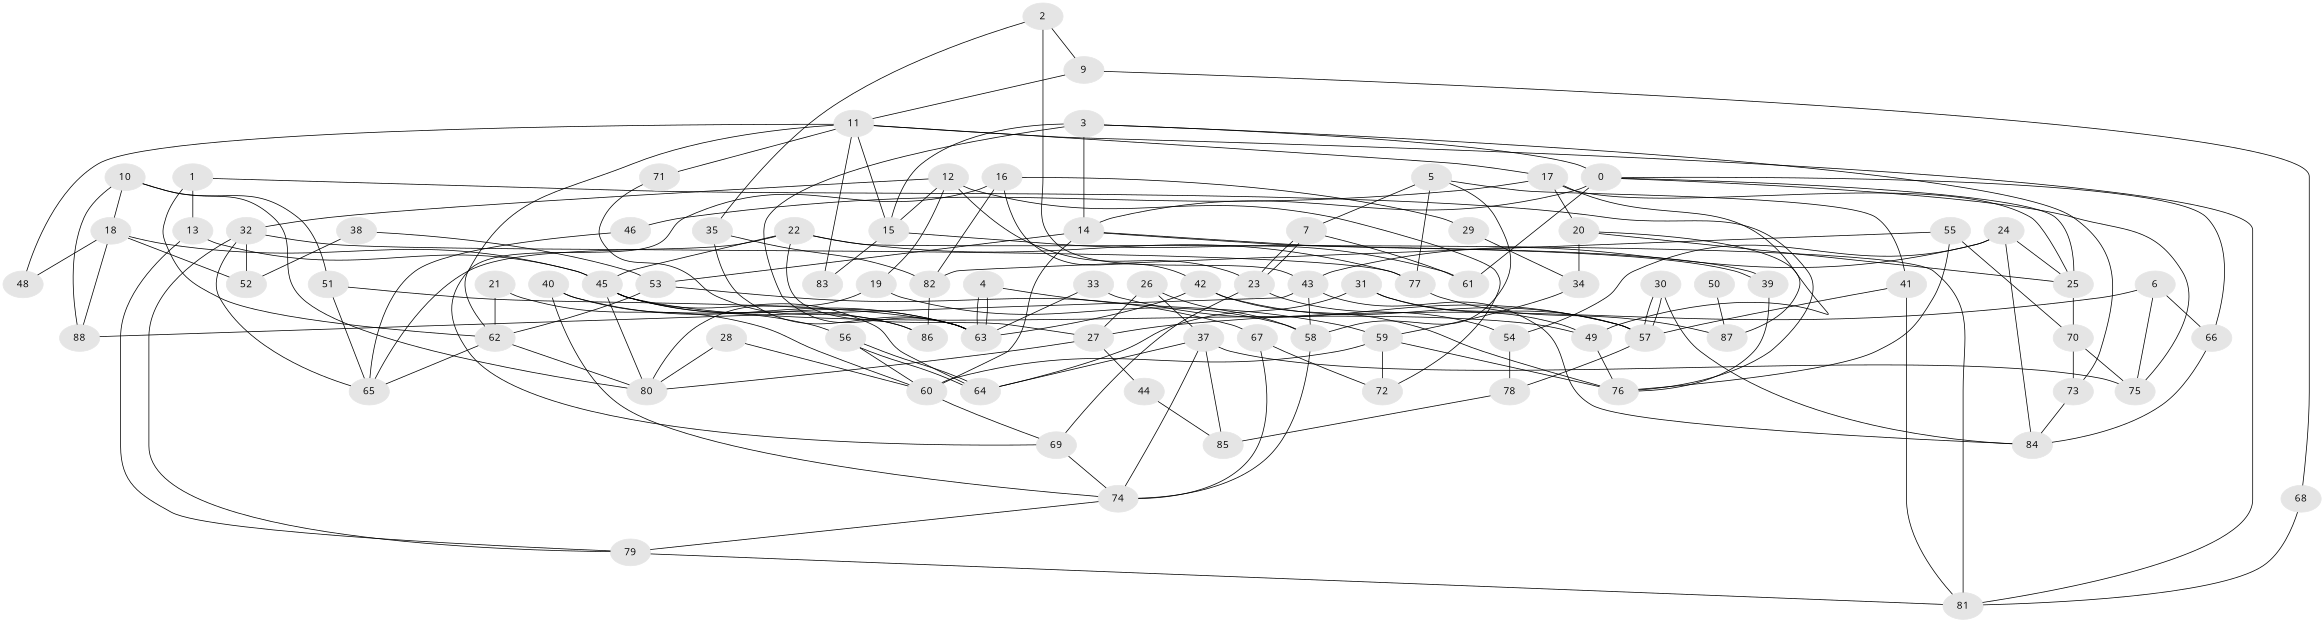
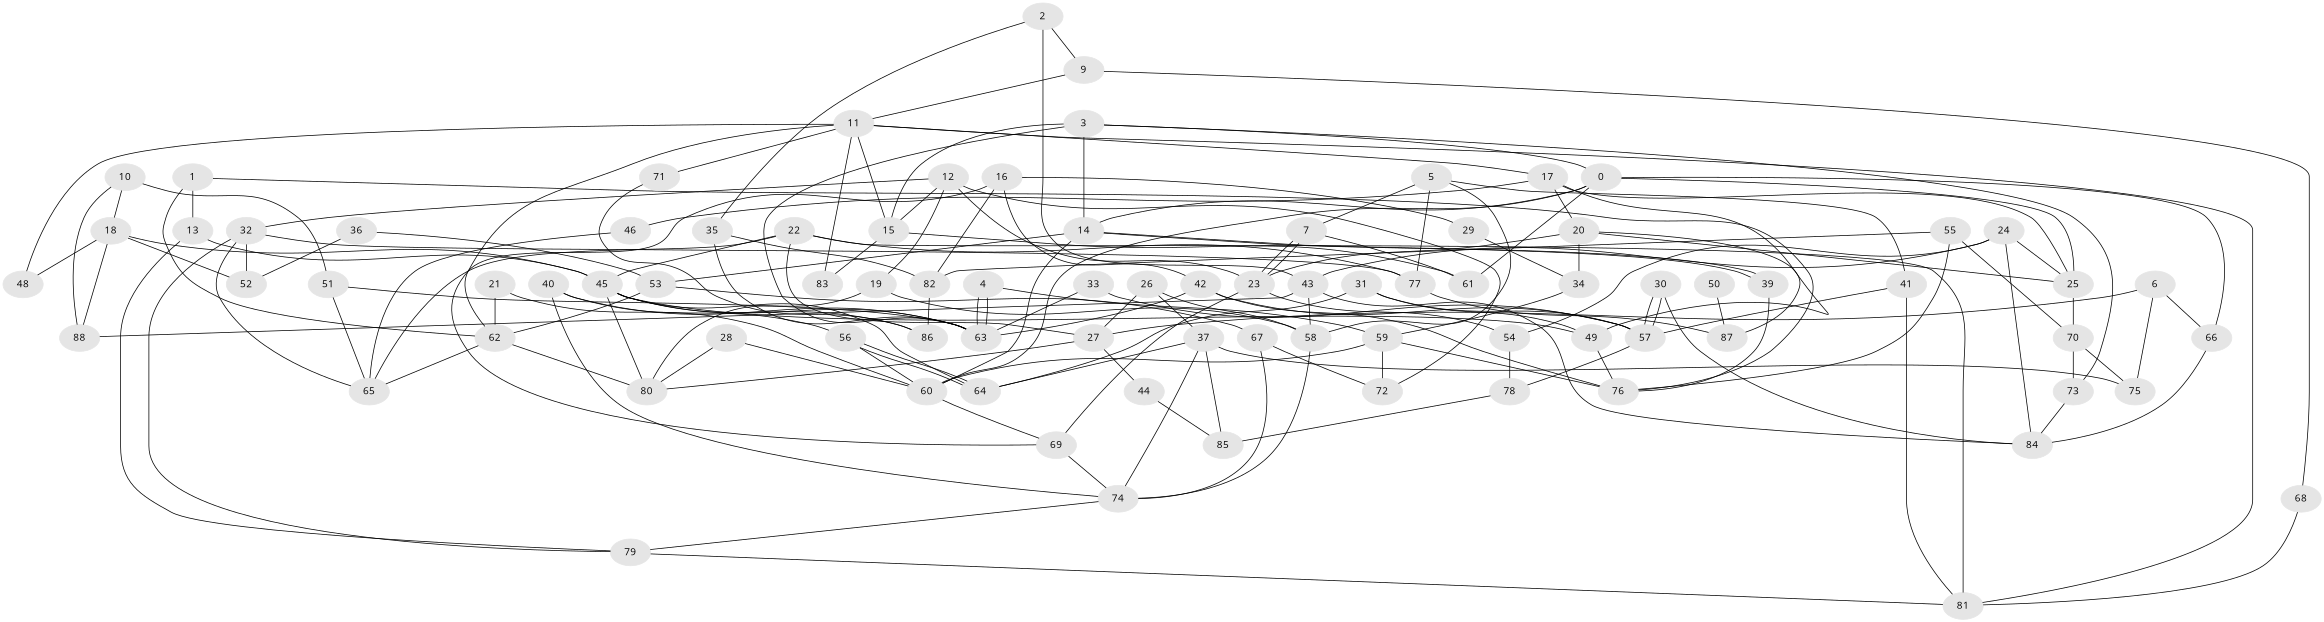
edge "0" -- "75": now "0" -- "60"
node "38": label "38" -> "36"
edge "20" -- "23": added
edge "10" -- "80": removed
